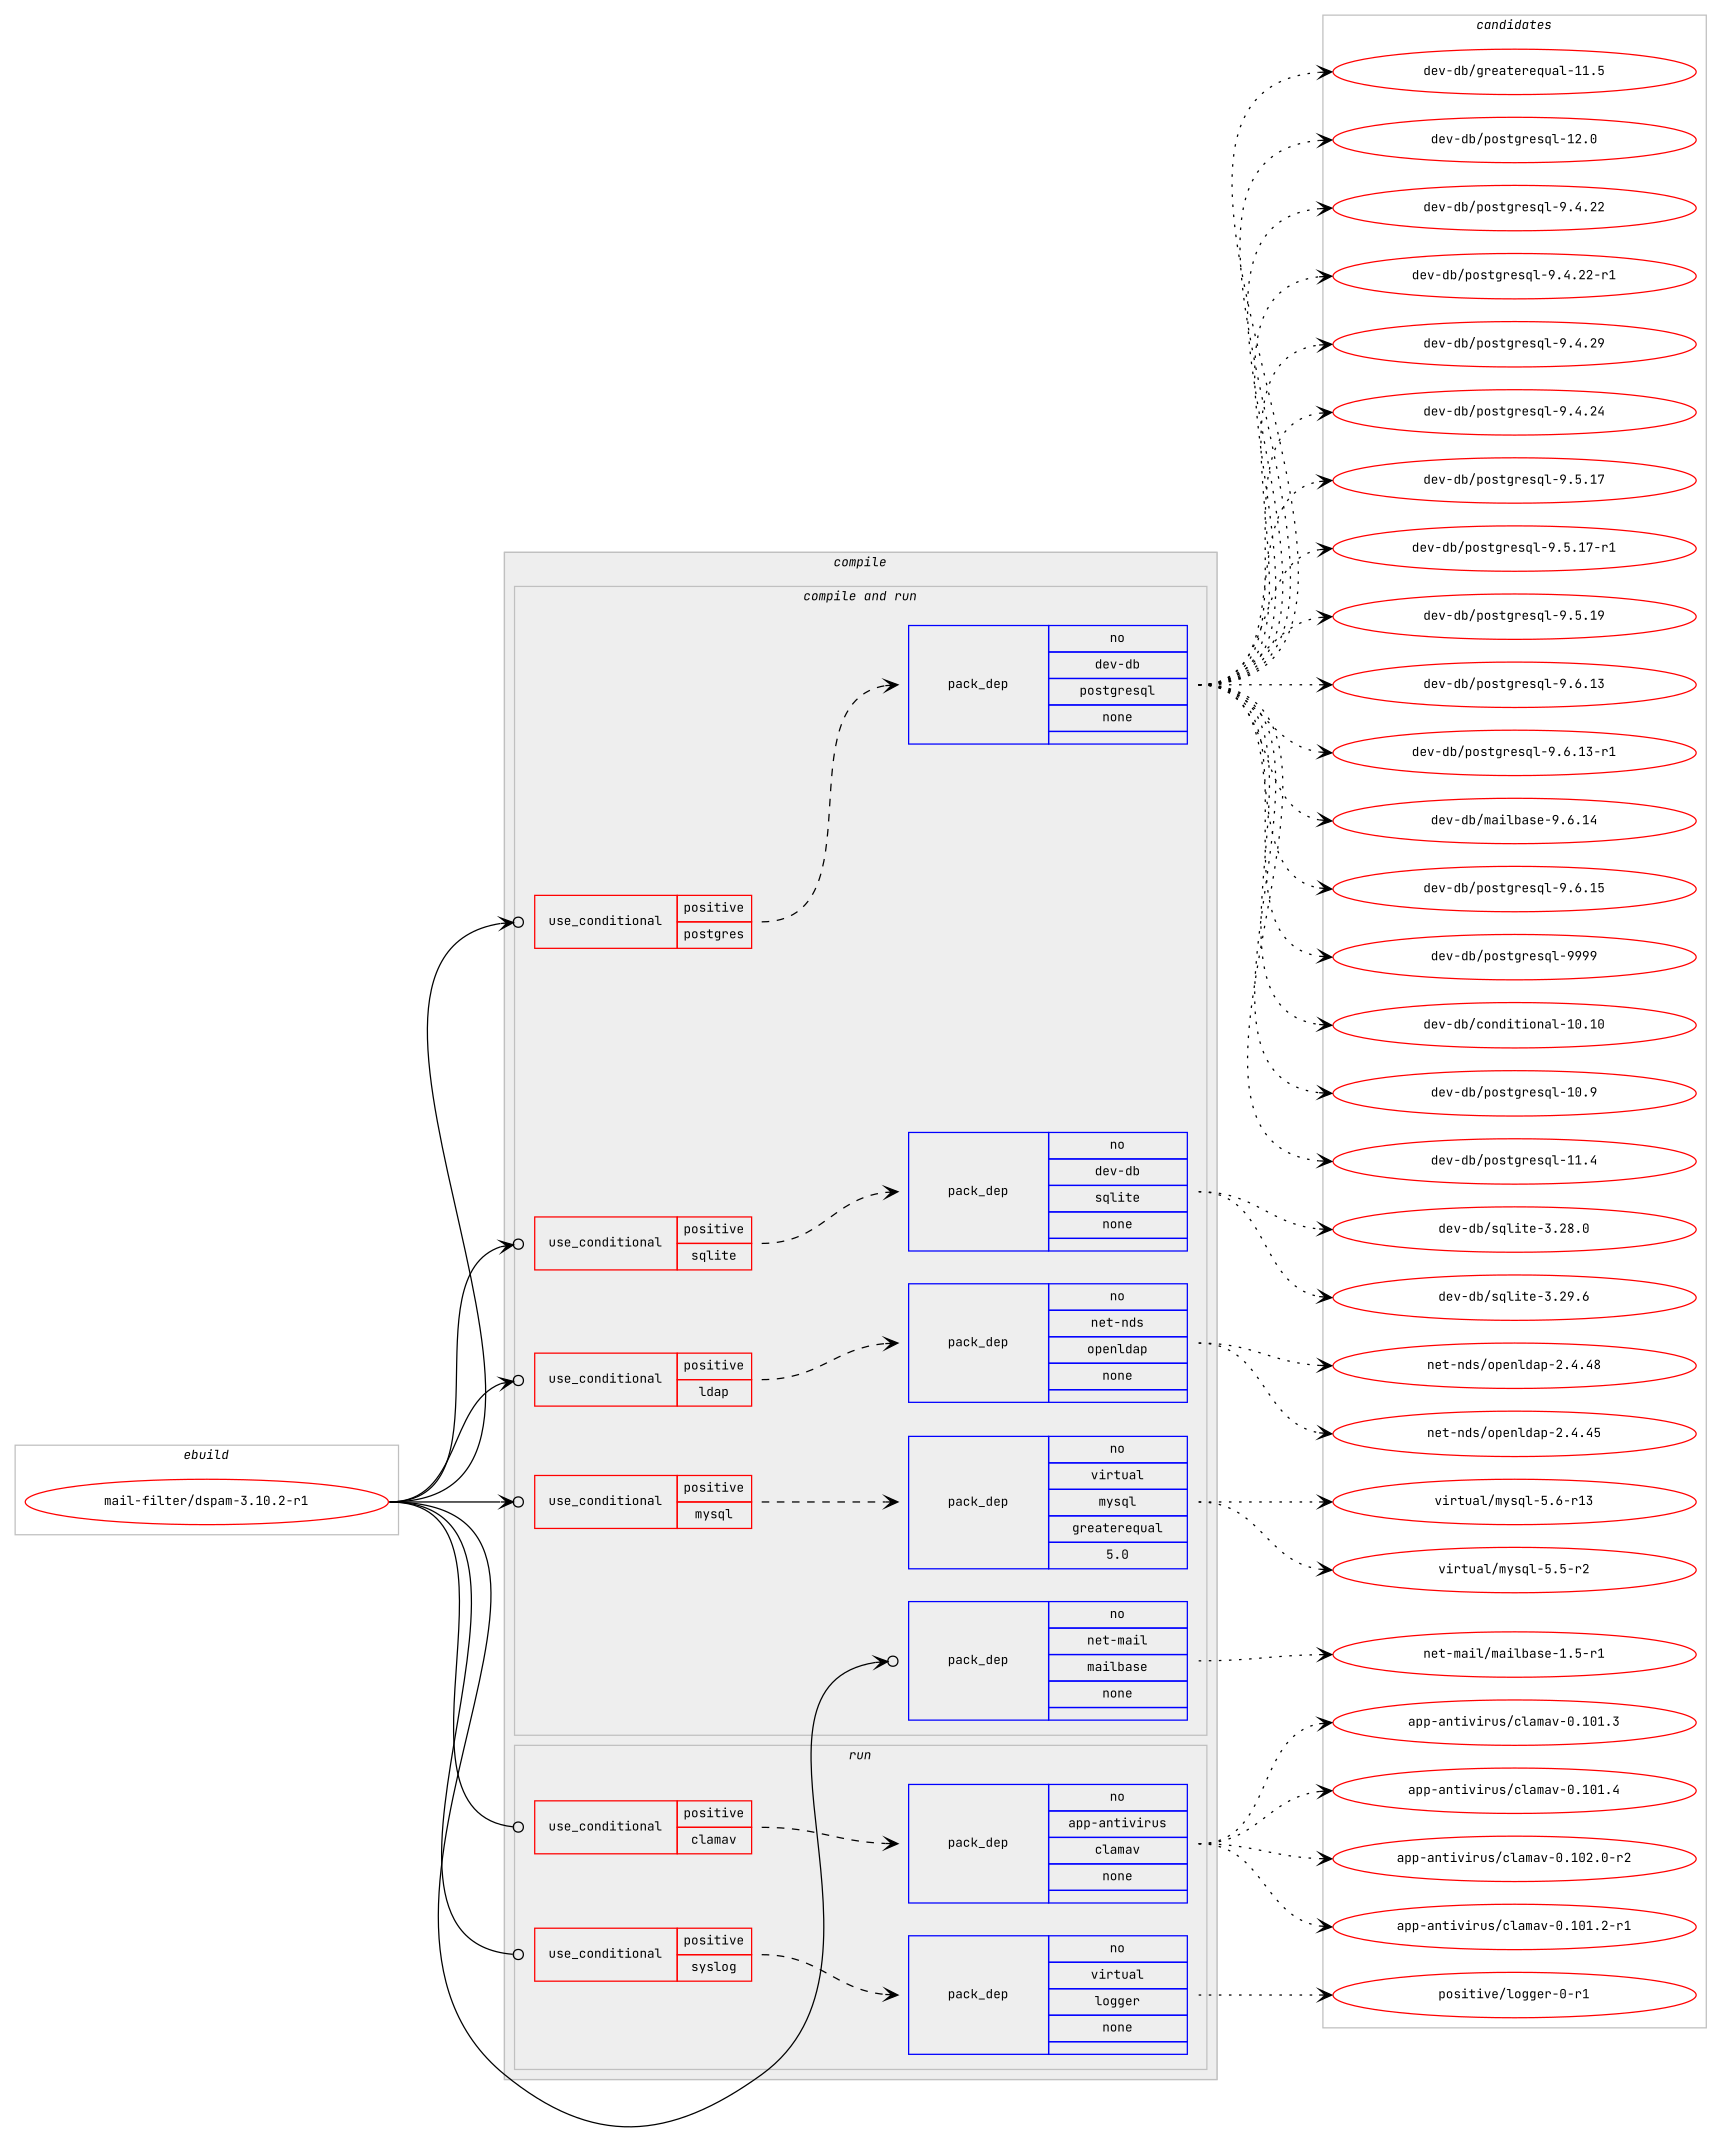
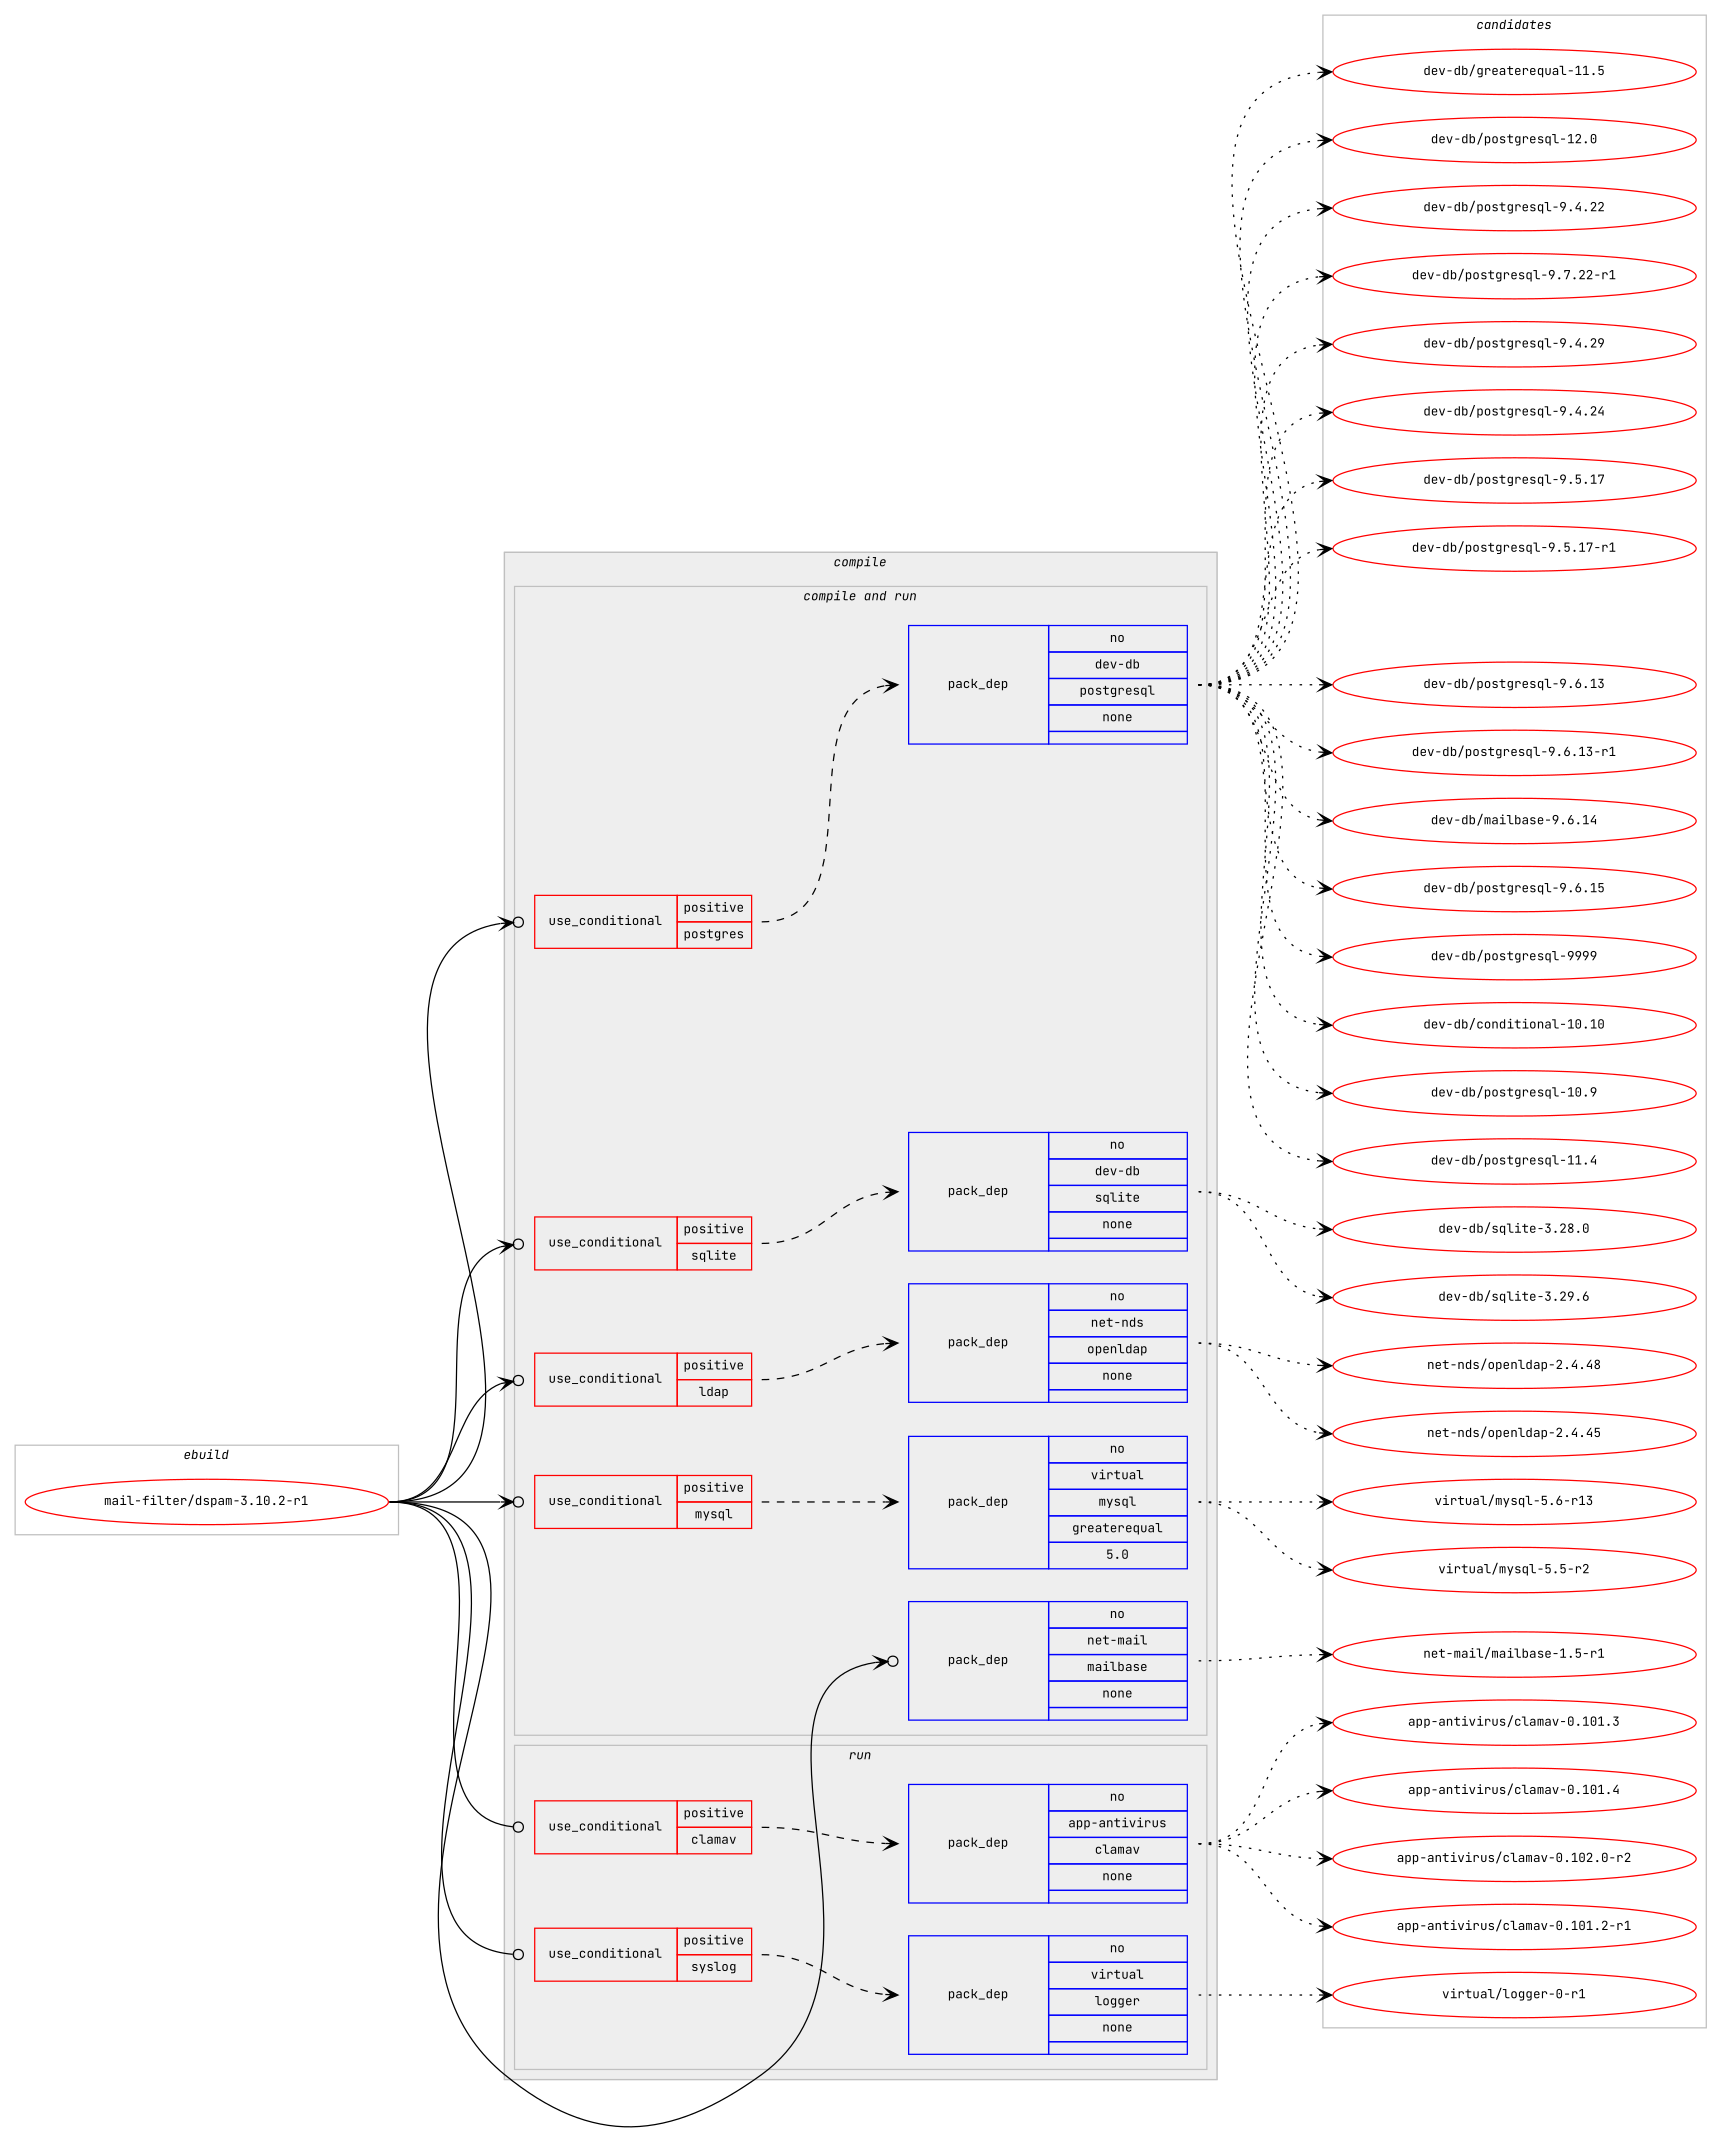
node "dev-db/postgresql-9.4.22-r1": label "dev-db/postgresql-9.4.22-r1" -> "dev-db/postgresql-9.7.22-r1"
node "dev-db/postgresql-9.5.19": removed
node "positive/logger-0-r1": label "positive/logger-0-r1" -> "virtual/logger-0-r1"
